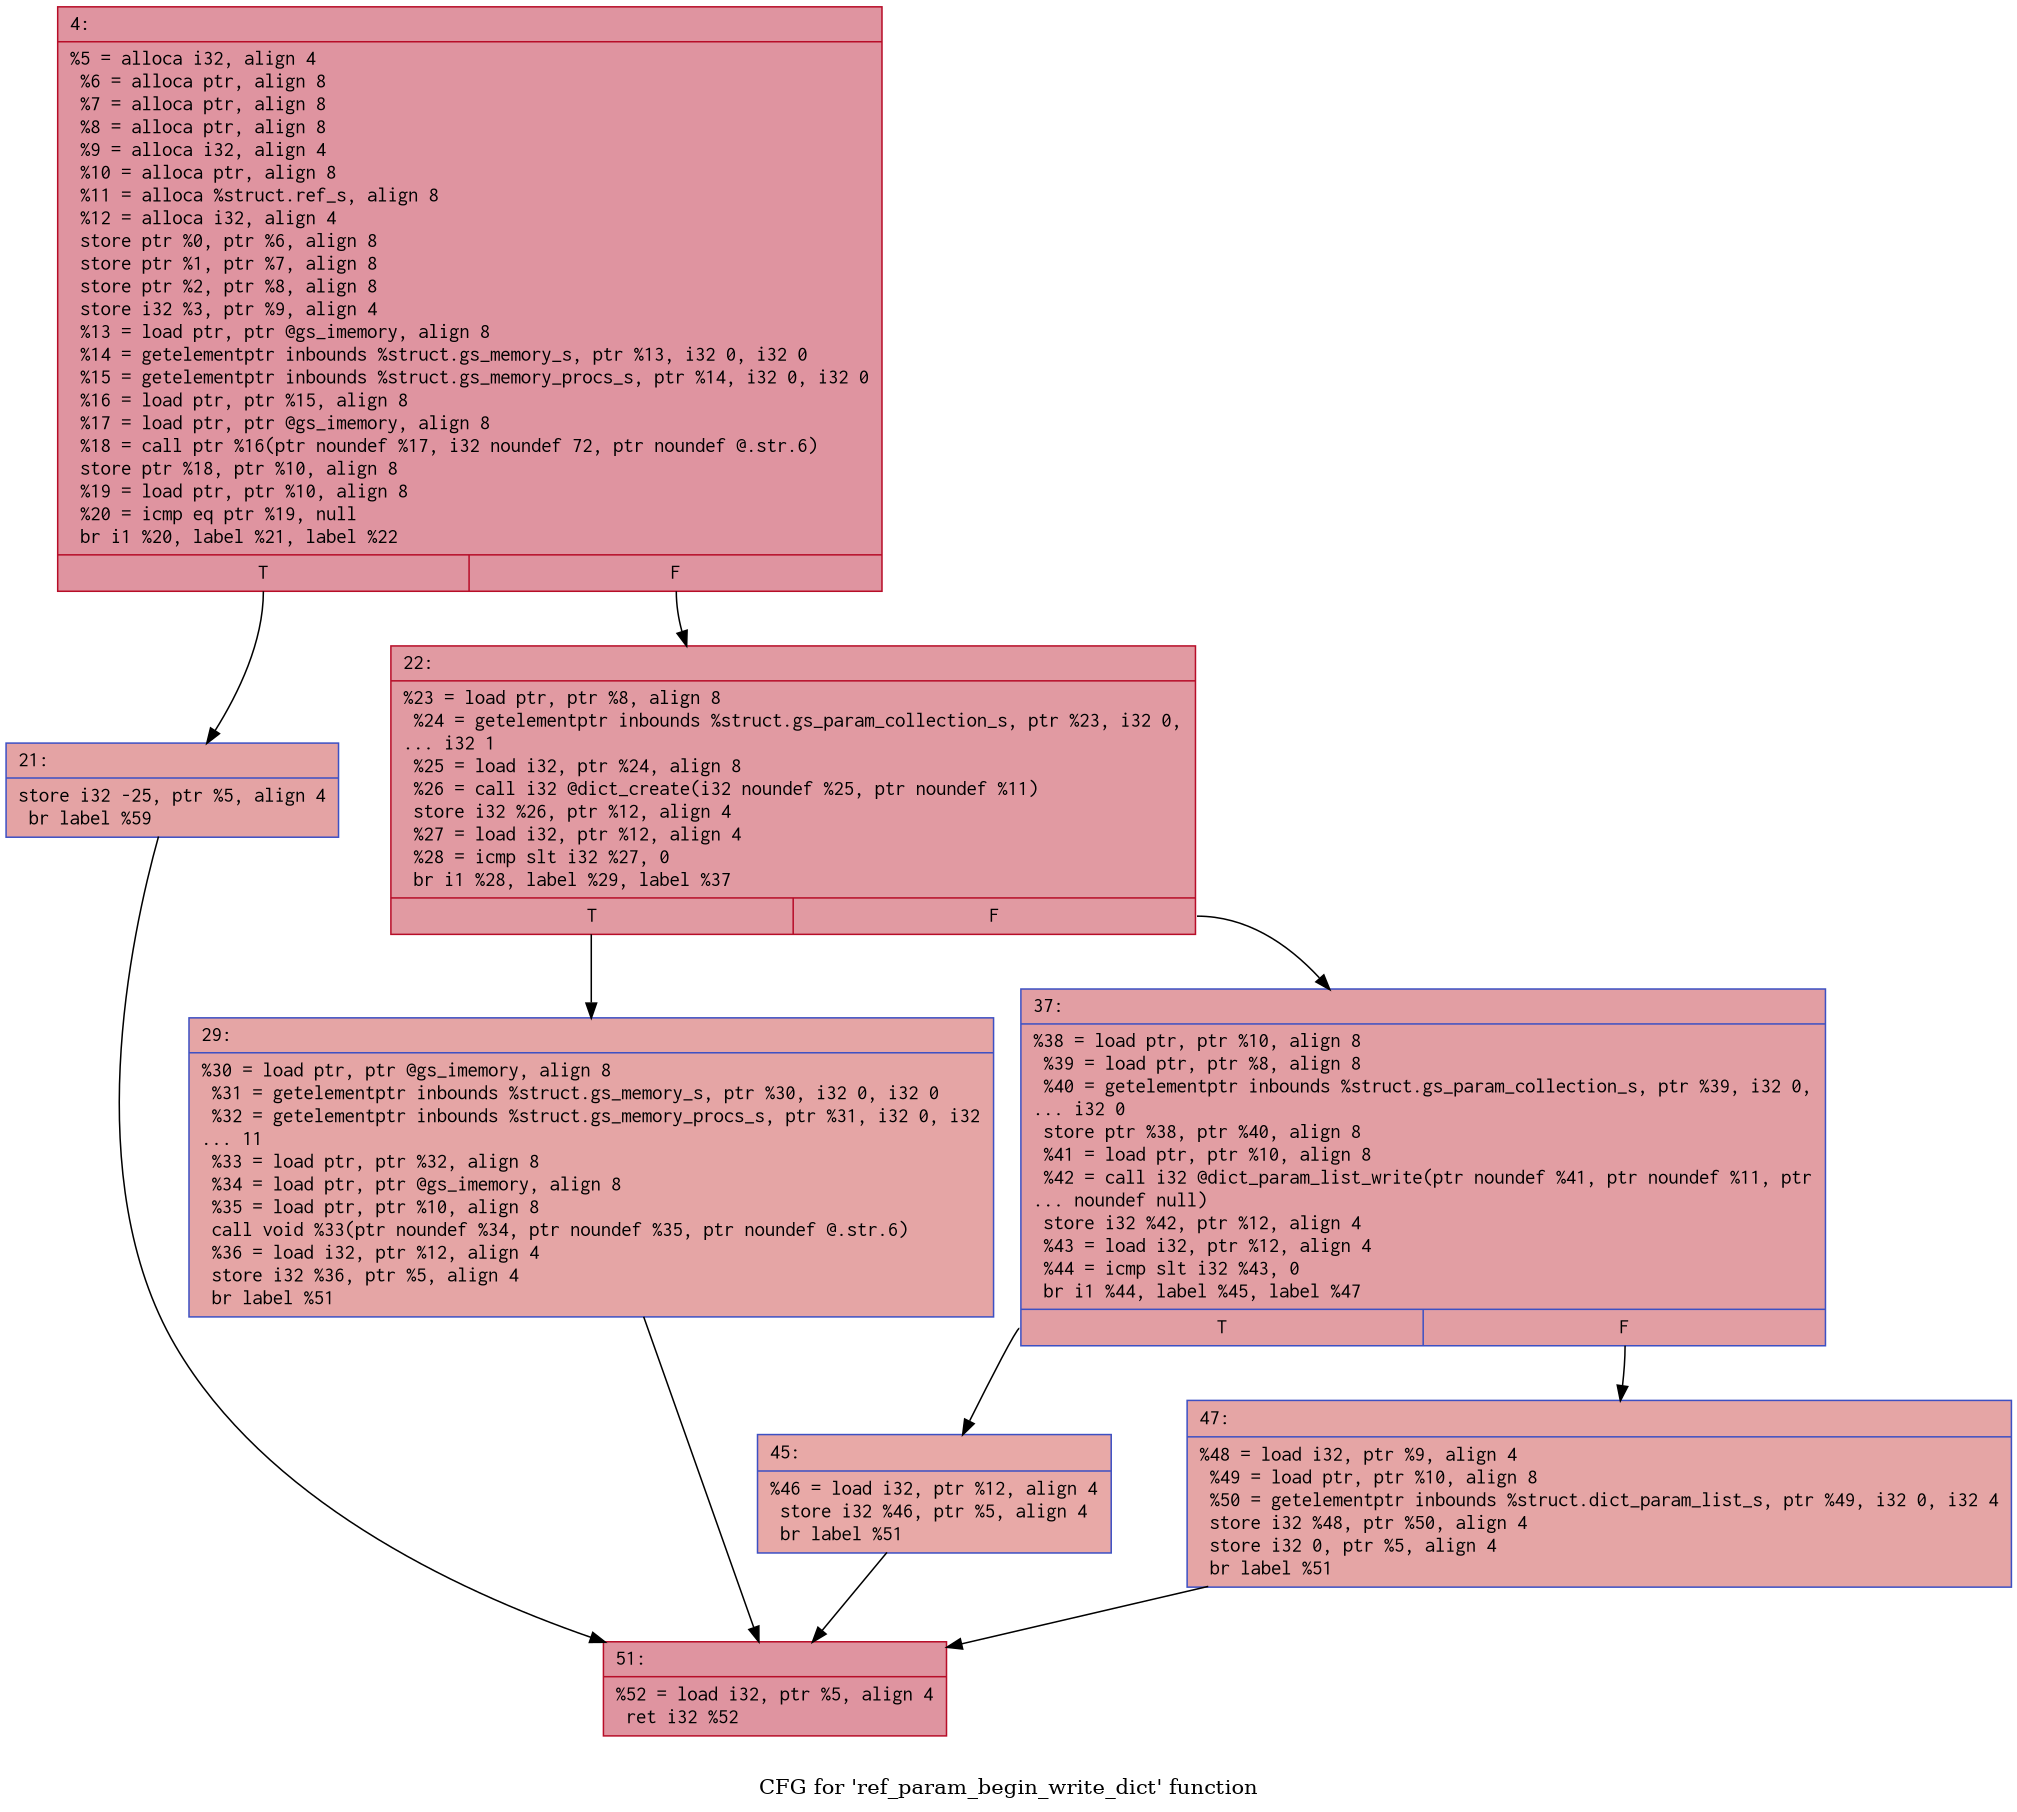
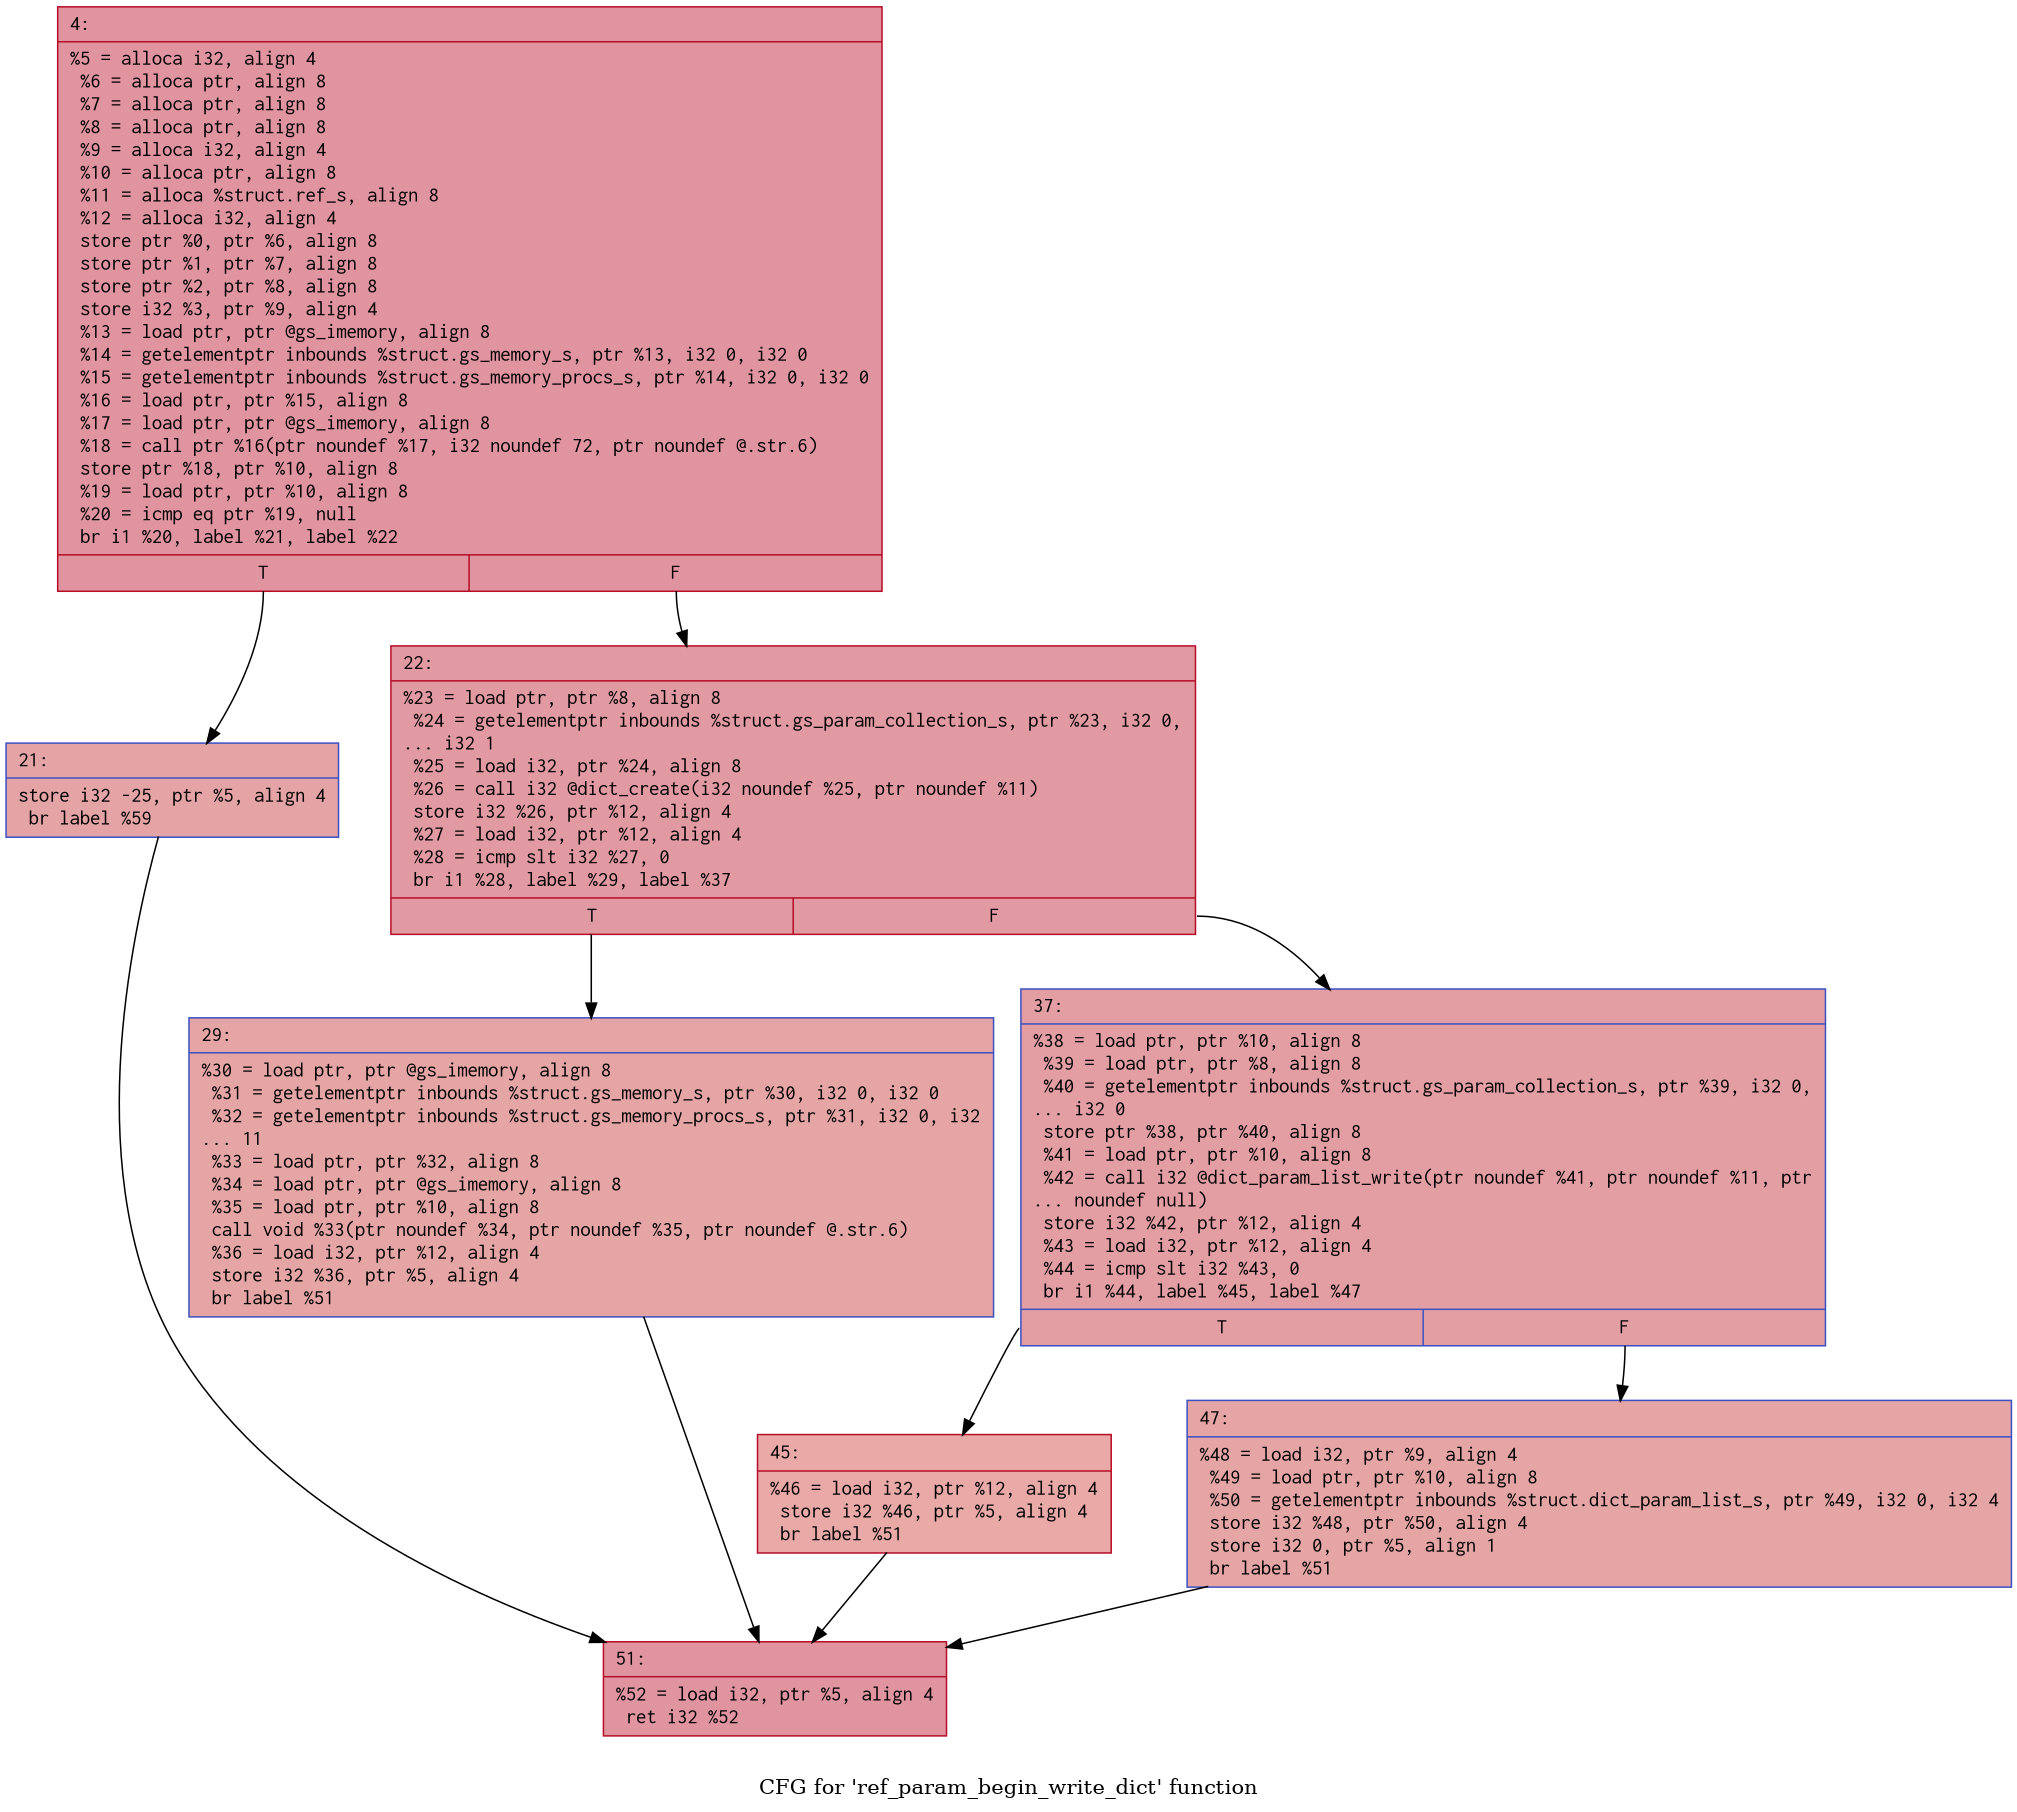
node "45:": color #3d50c3ff -> #b70d28ff
node "47:": text "store i32 0, ptr %5, align 4" -> "store i32 0, ptr %5, align 1"
